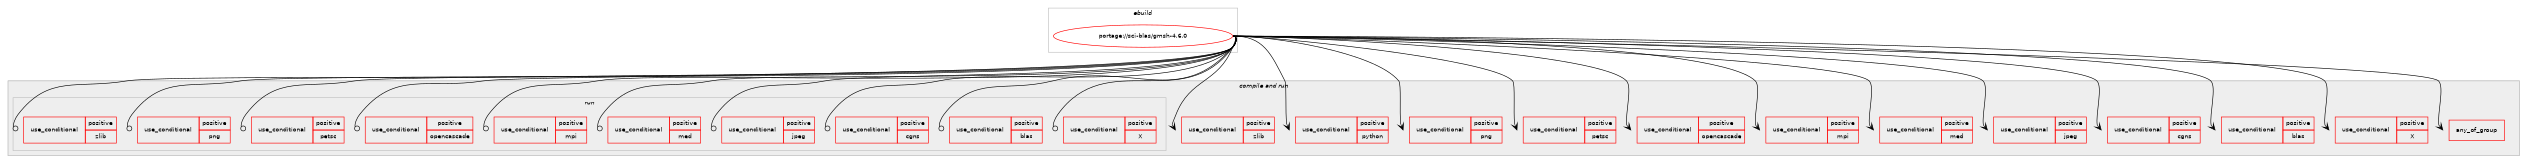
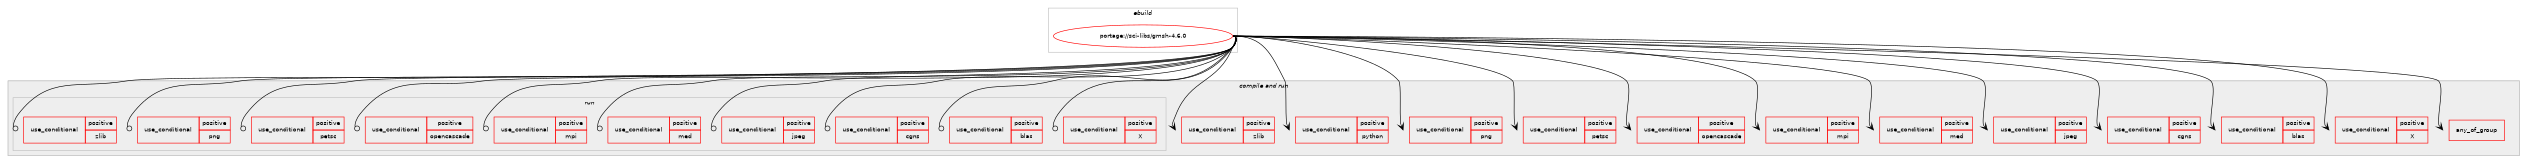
node "portage://sci-blas/gmsh-4.6.0": label "portage://sci-blas/gmsh-4.6.0" -> "portage://sci-libs/gmsh-4.6.0"
